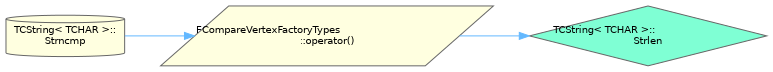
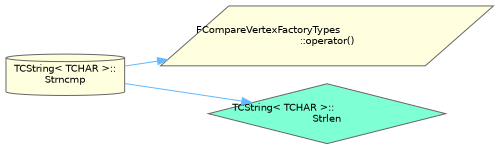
edge "FCompareVertexFactoryTypes ::operator()" -> "TCString< TCHAR >:: Strlen": now "TCString< TCHAR >:: Strncmp" -> "TCString< TCHAR >:: Strlen"
